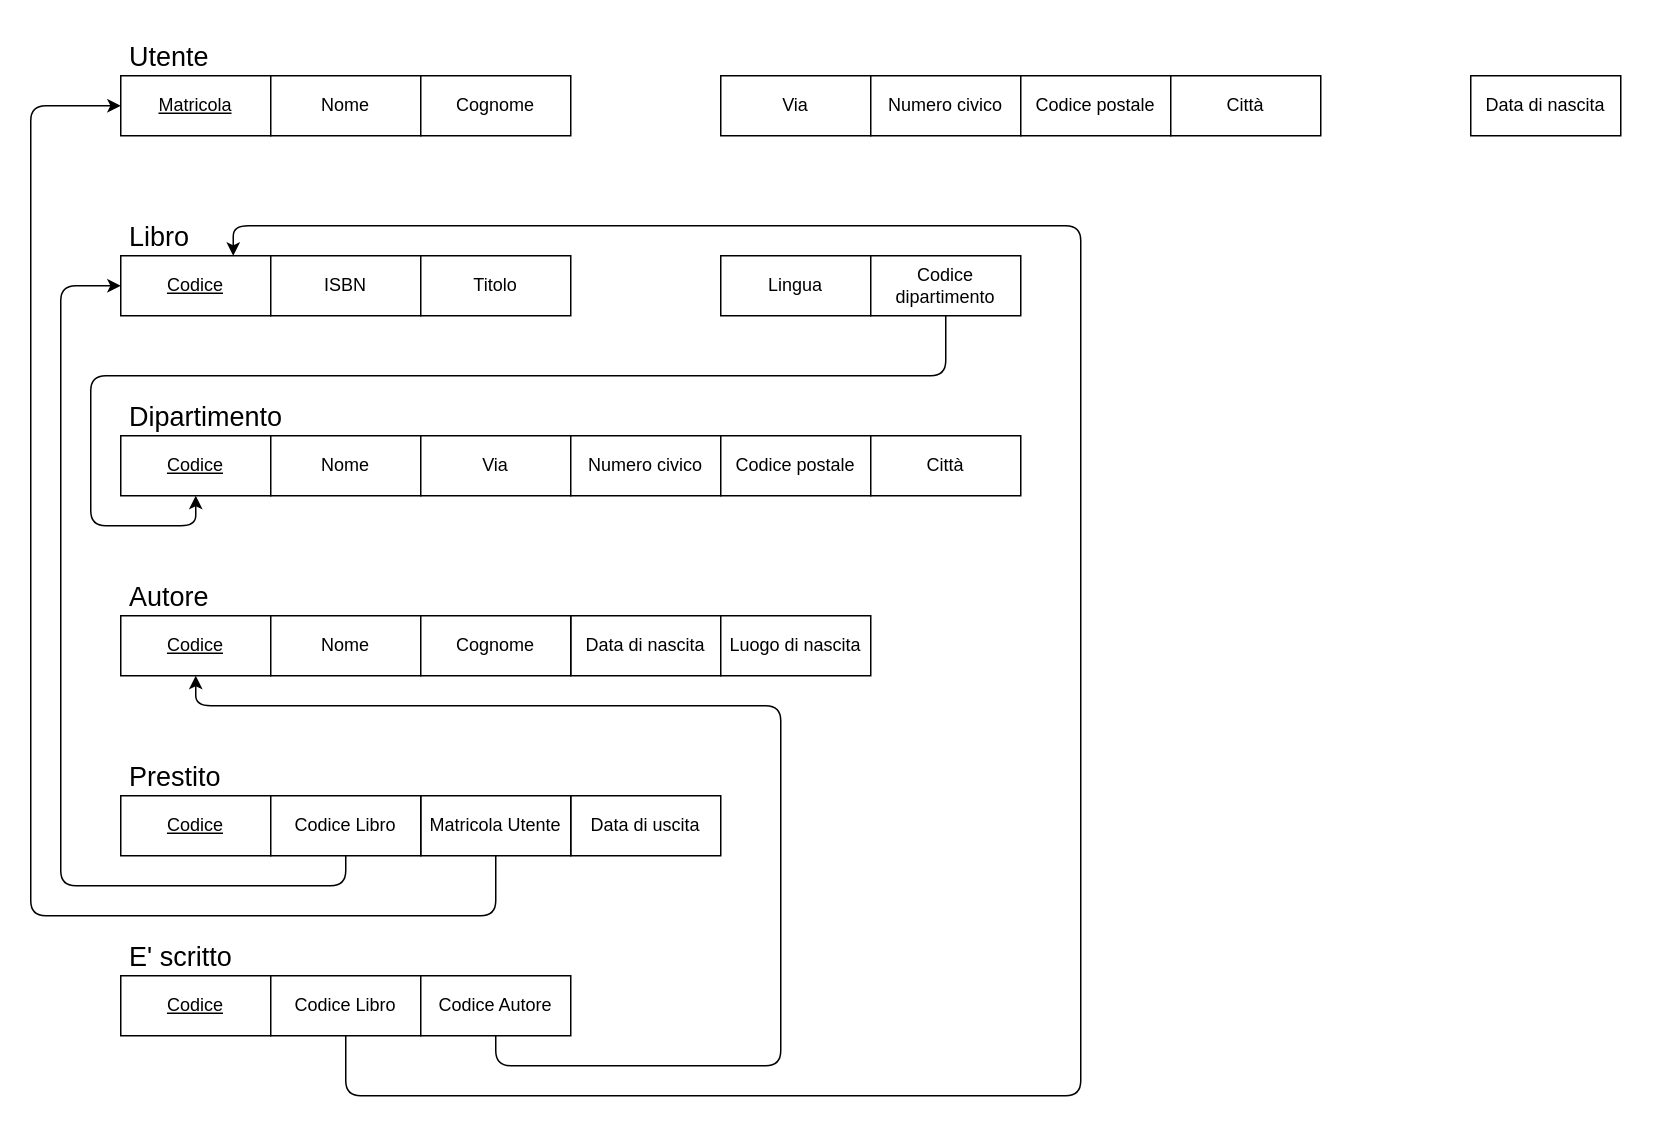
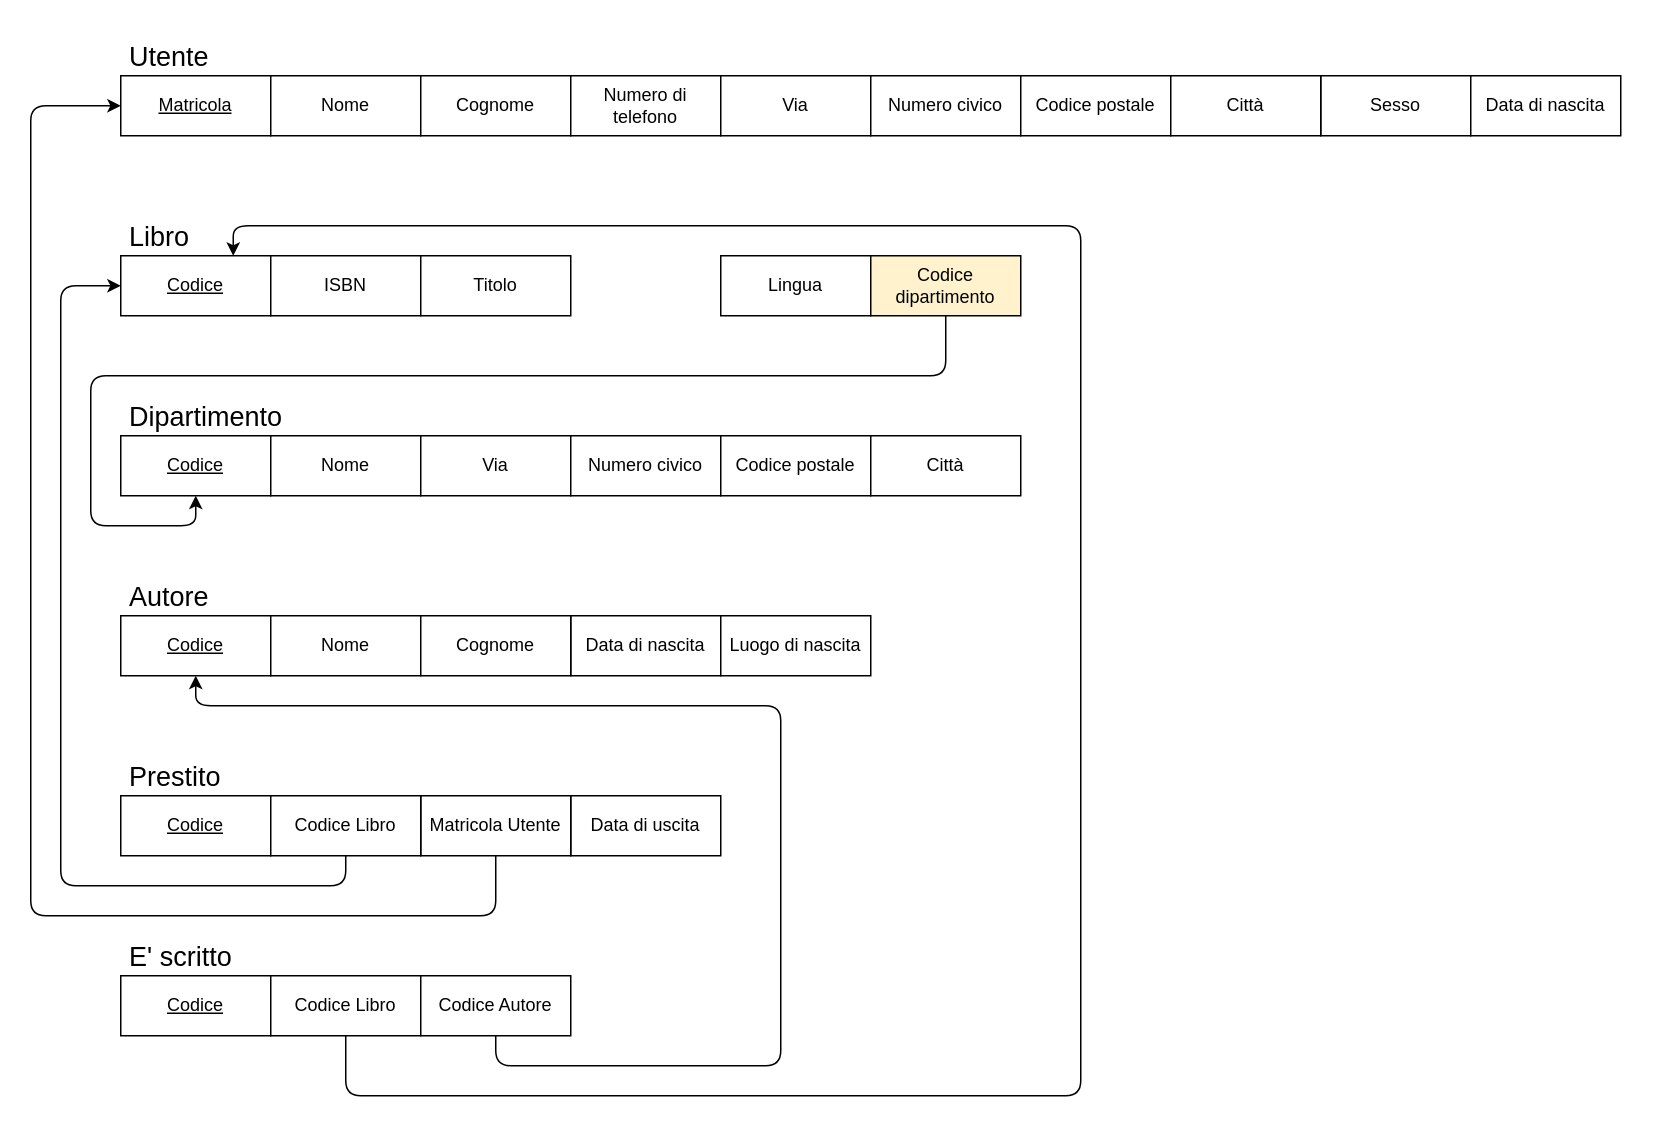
node "Numero di telefono": added
node "Sesso": added
node "Codice dipartimento": fillcolor #ffffff -> #fff2cc
